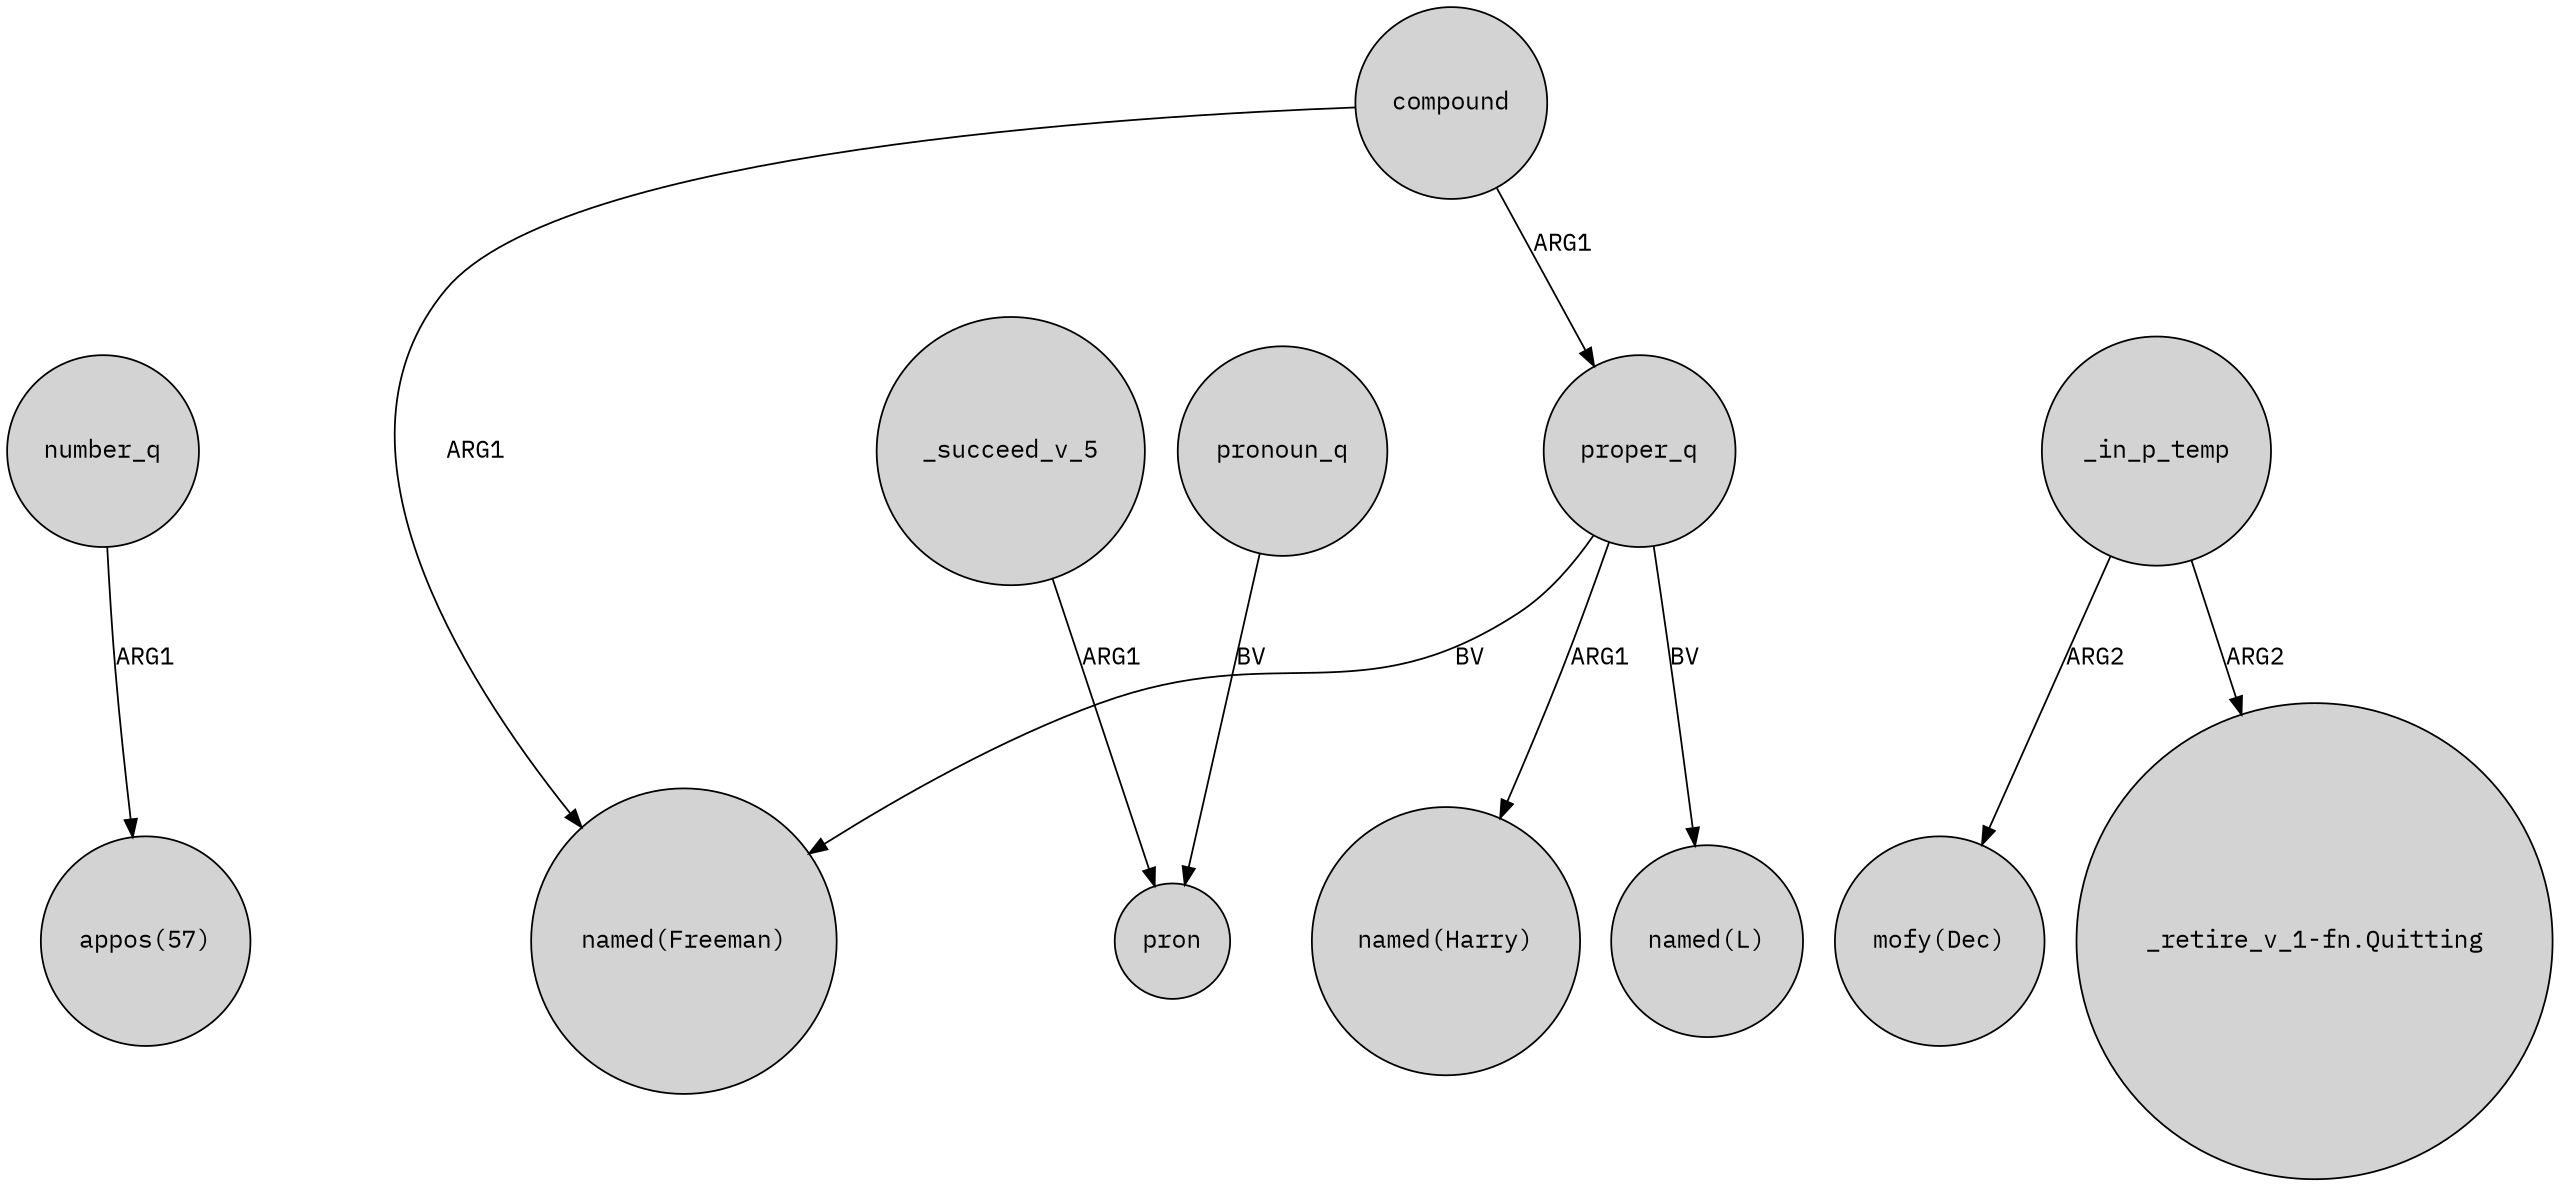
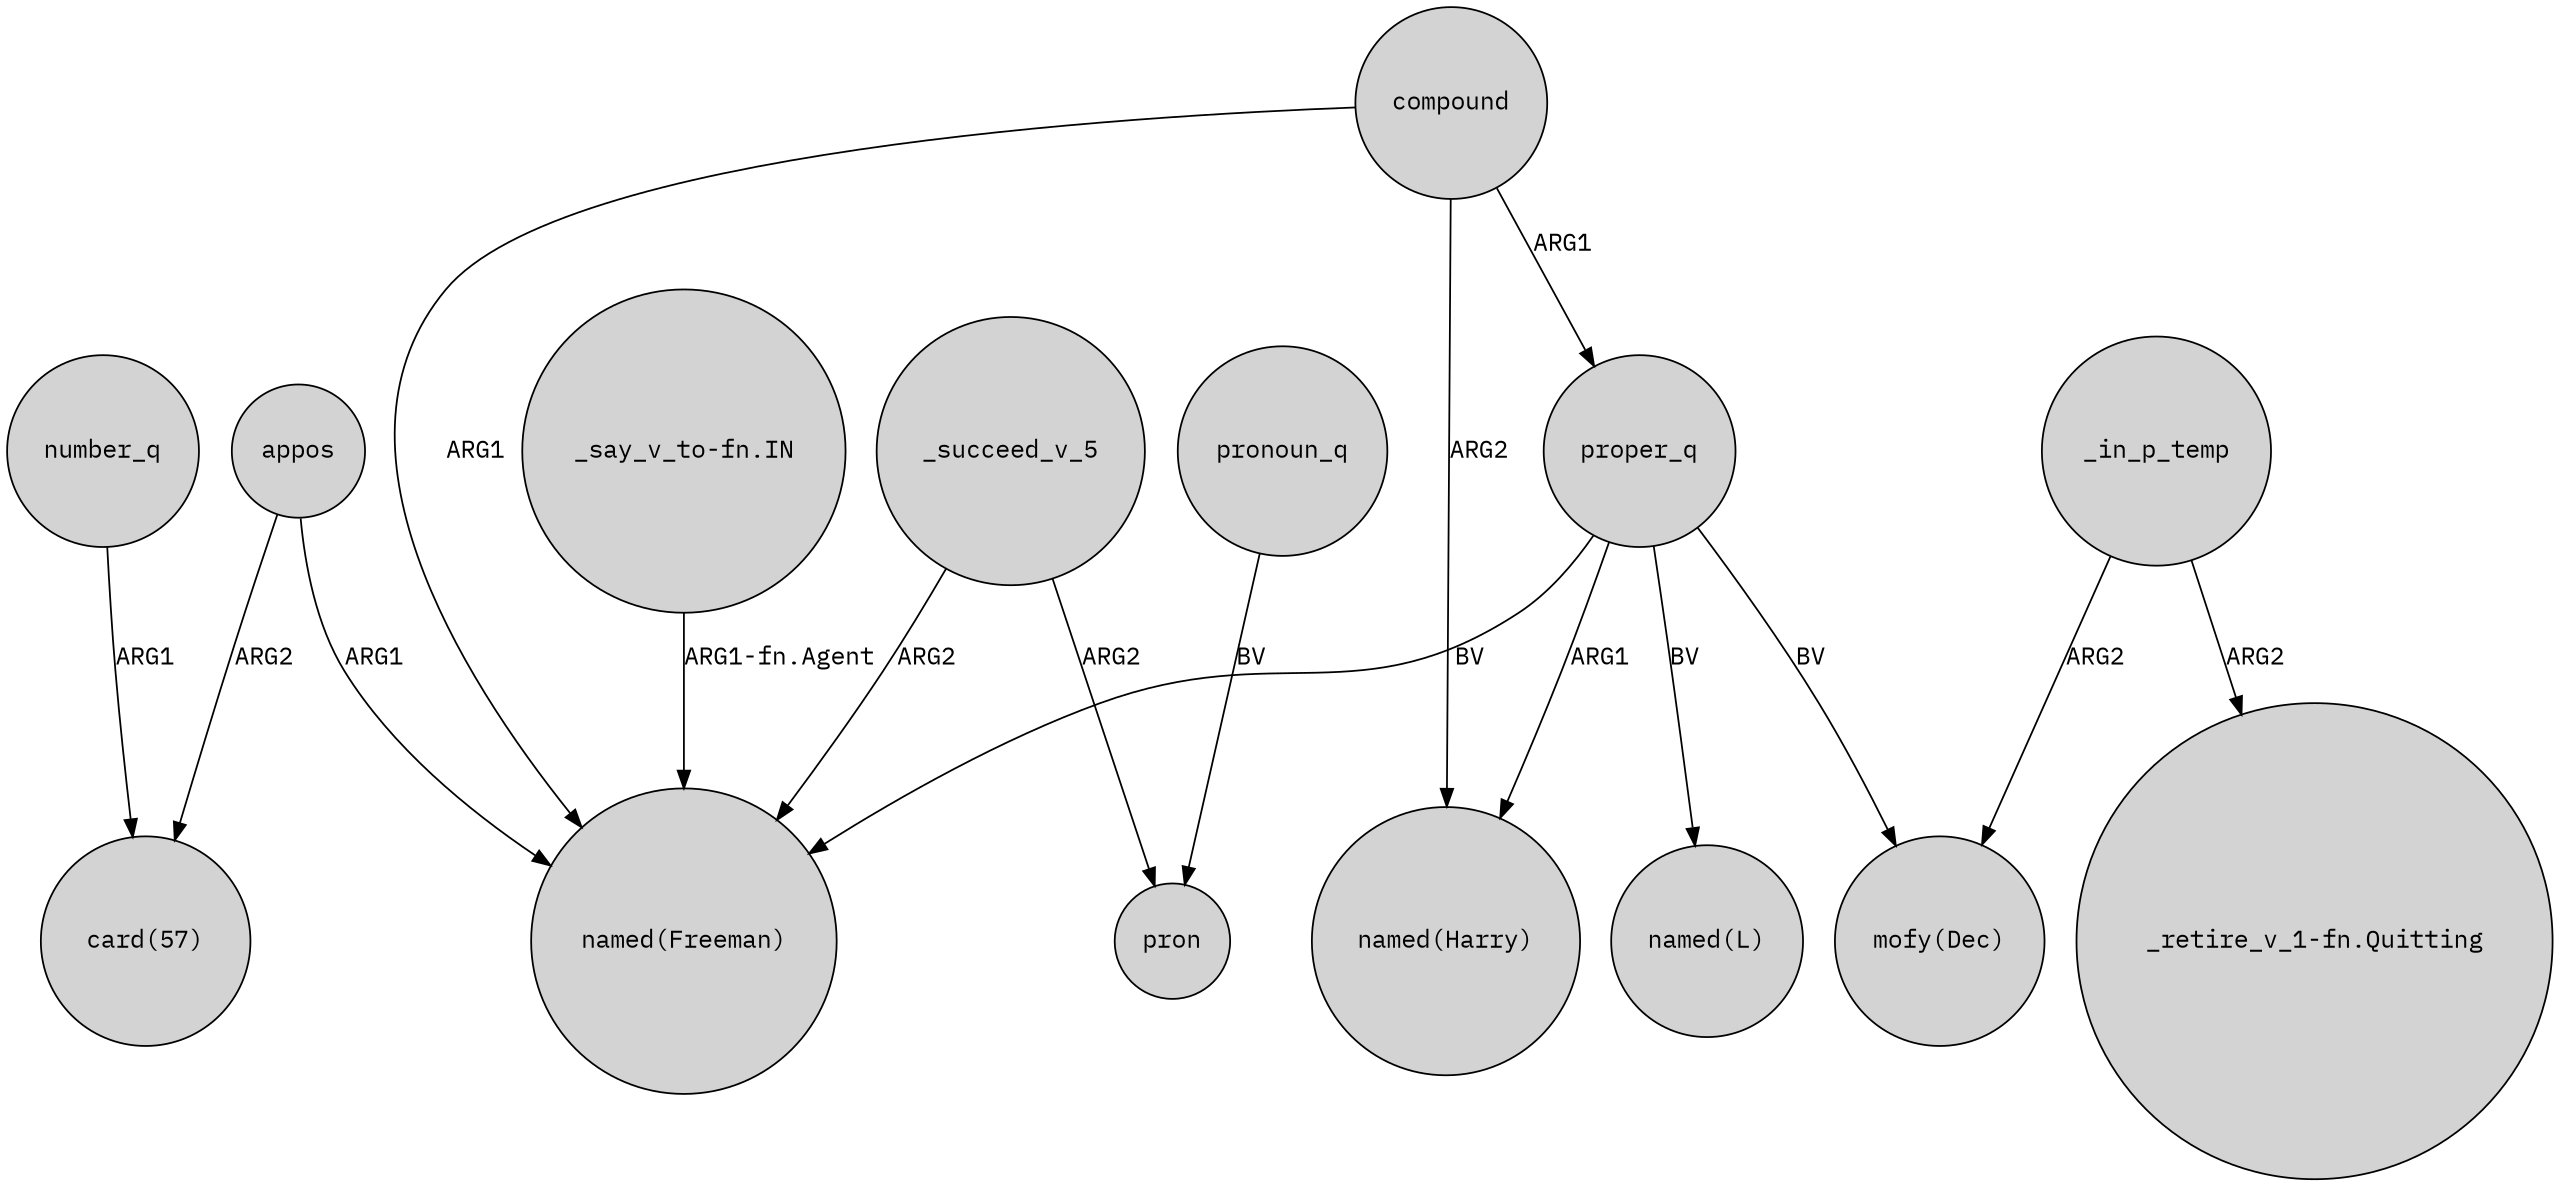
node "appos": added
node "_say_v_to-fn.IN": added
edge "compound" -> "named(Harry)": added, label "ARG2"
edge "_succeed_v_5" -> "pron": label "ARG1" -> "ARG2"
edge "proper_q" -> "mofy(Dec)": added, label "BV"
edge "_succeed_v_5" -> "named(Freeman)": added, label "ARG2"
node "appos(57)": label "appos(57)" -> "card(57)"
